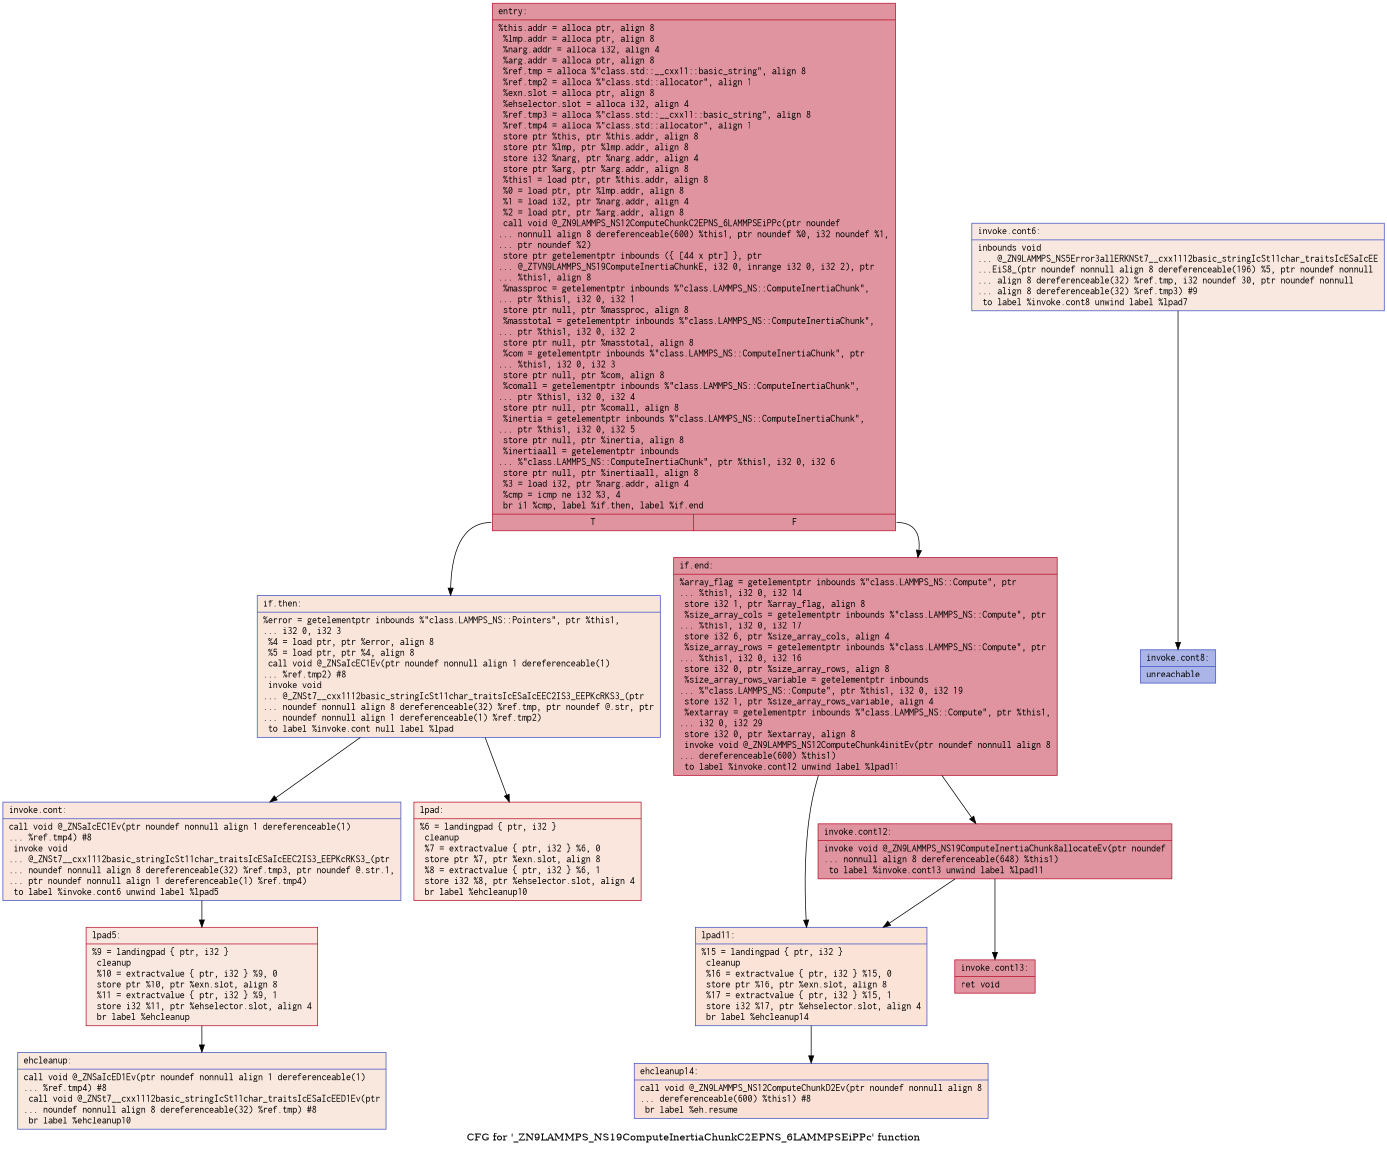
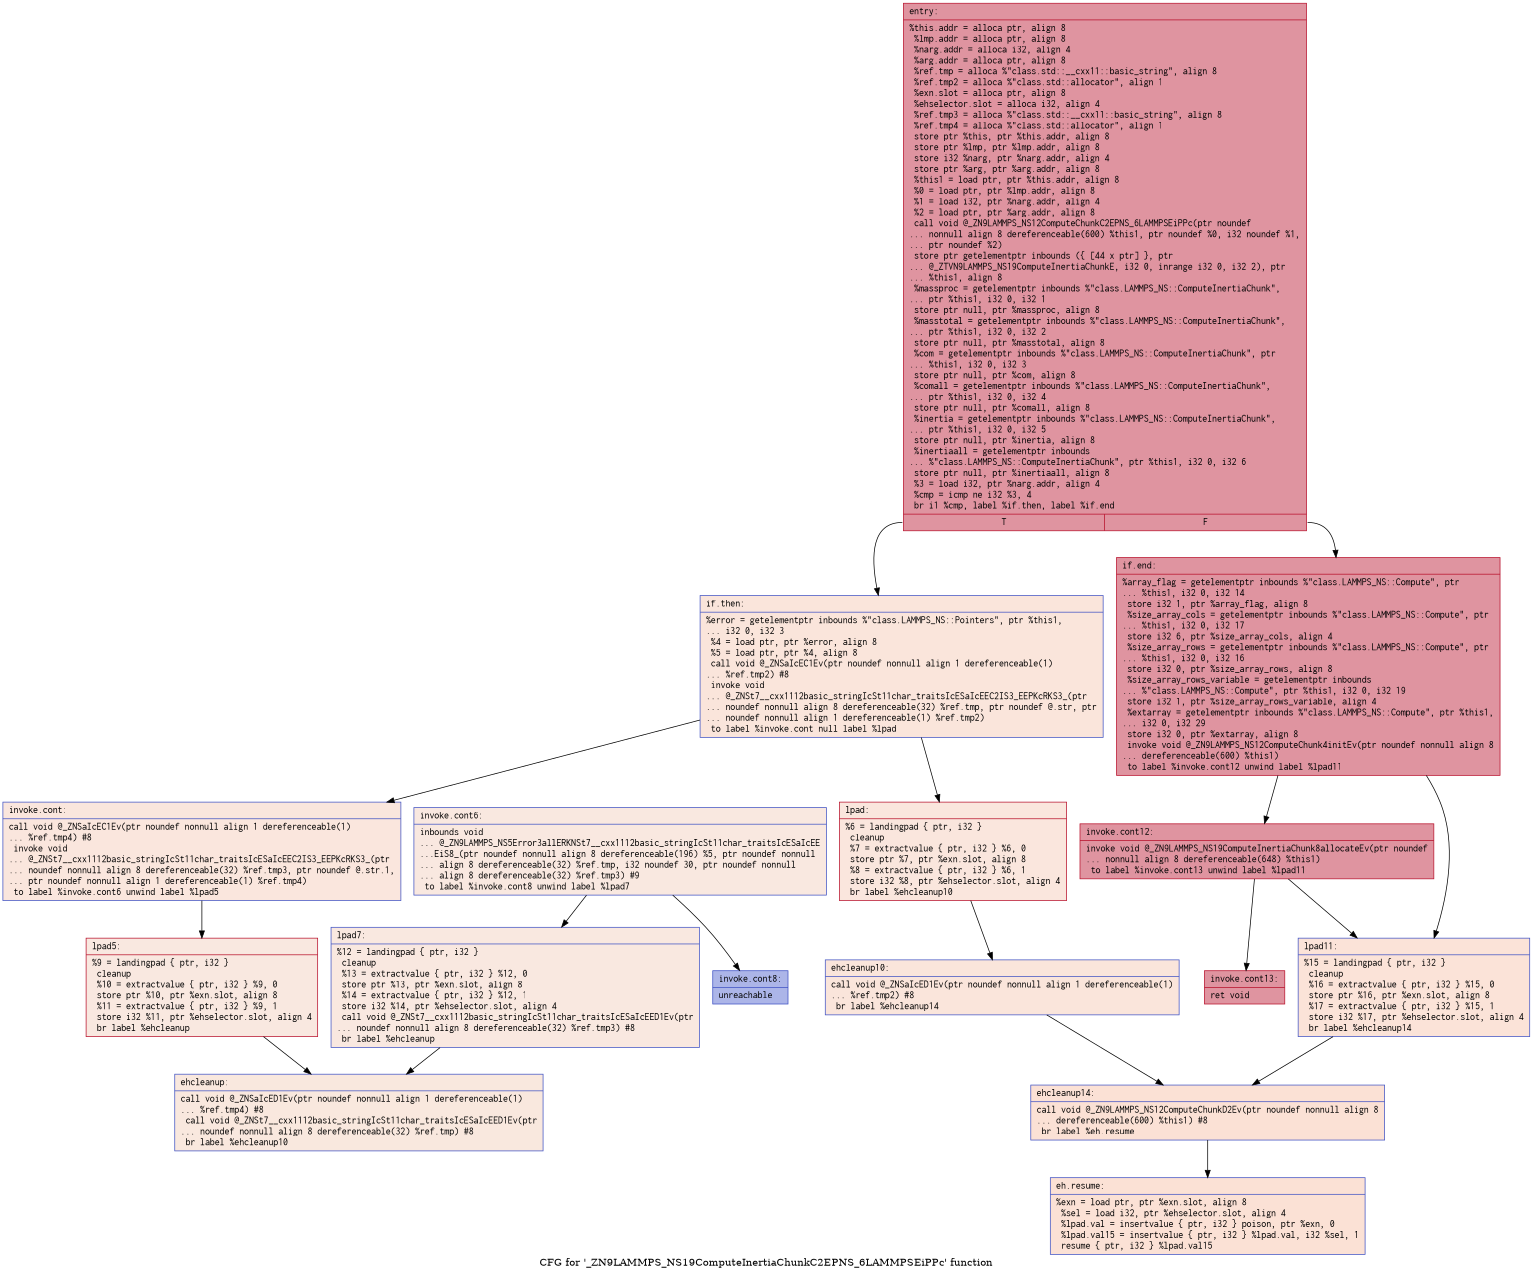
node "lpad7:": added
node "ehcleanup10:": added
node "eh.resume:": added
